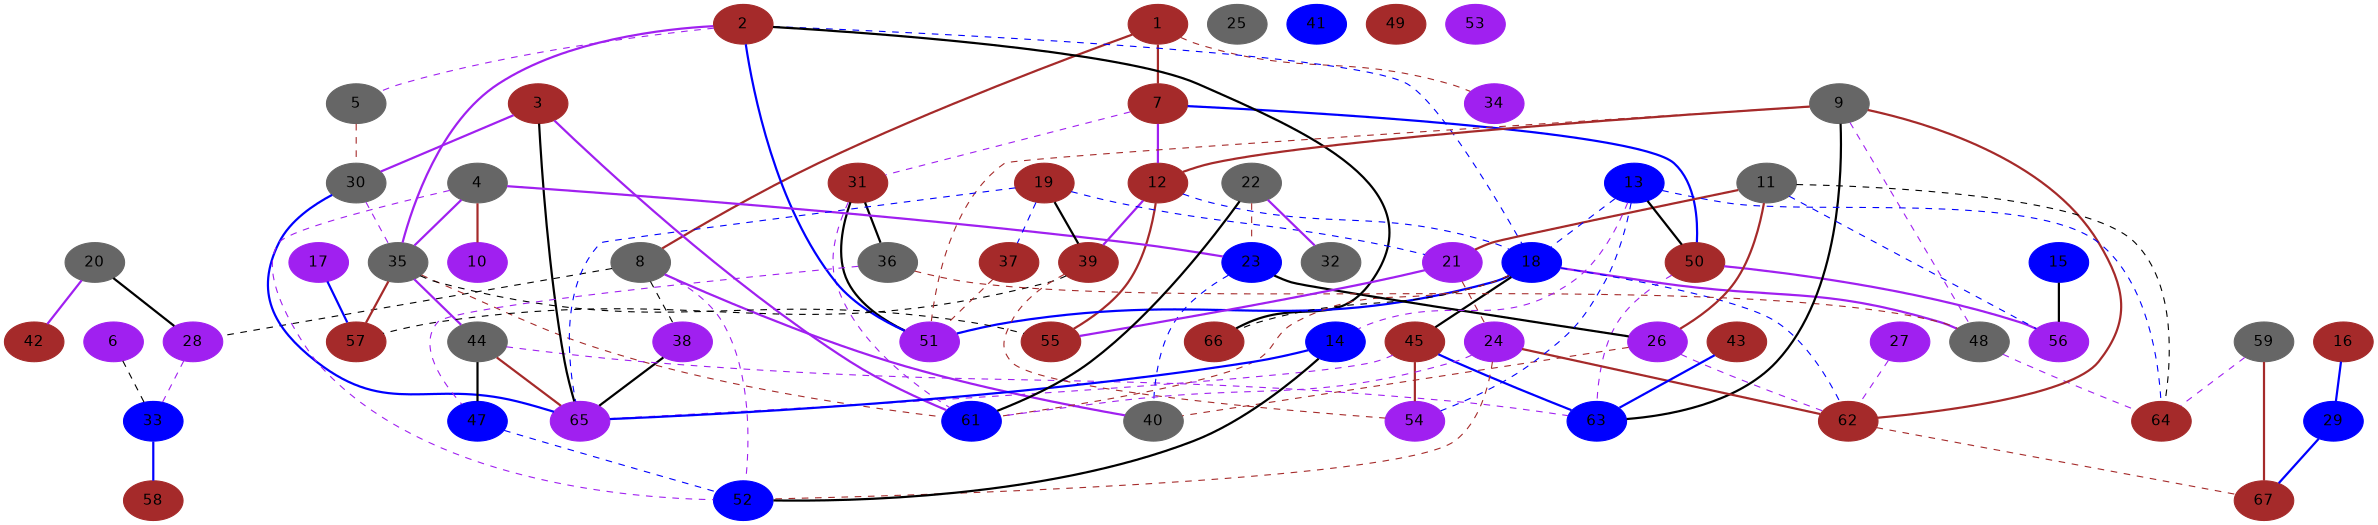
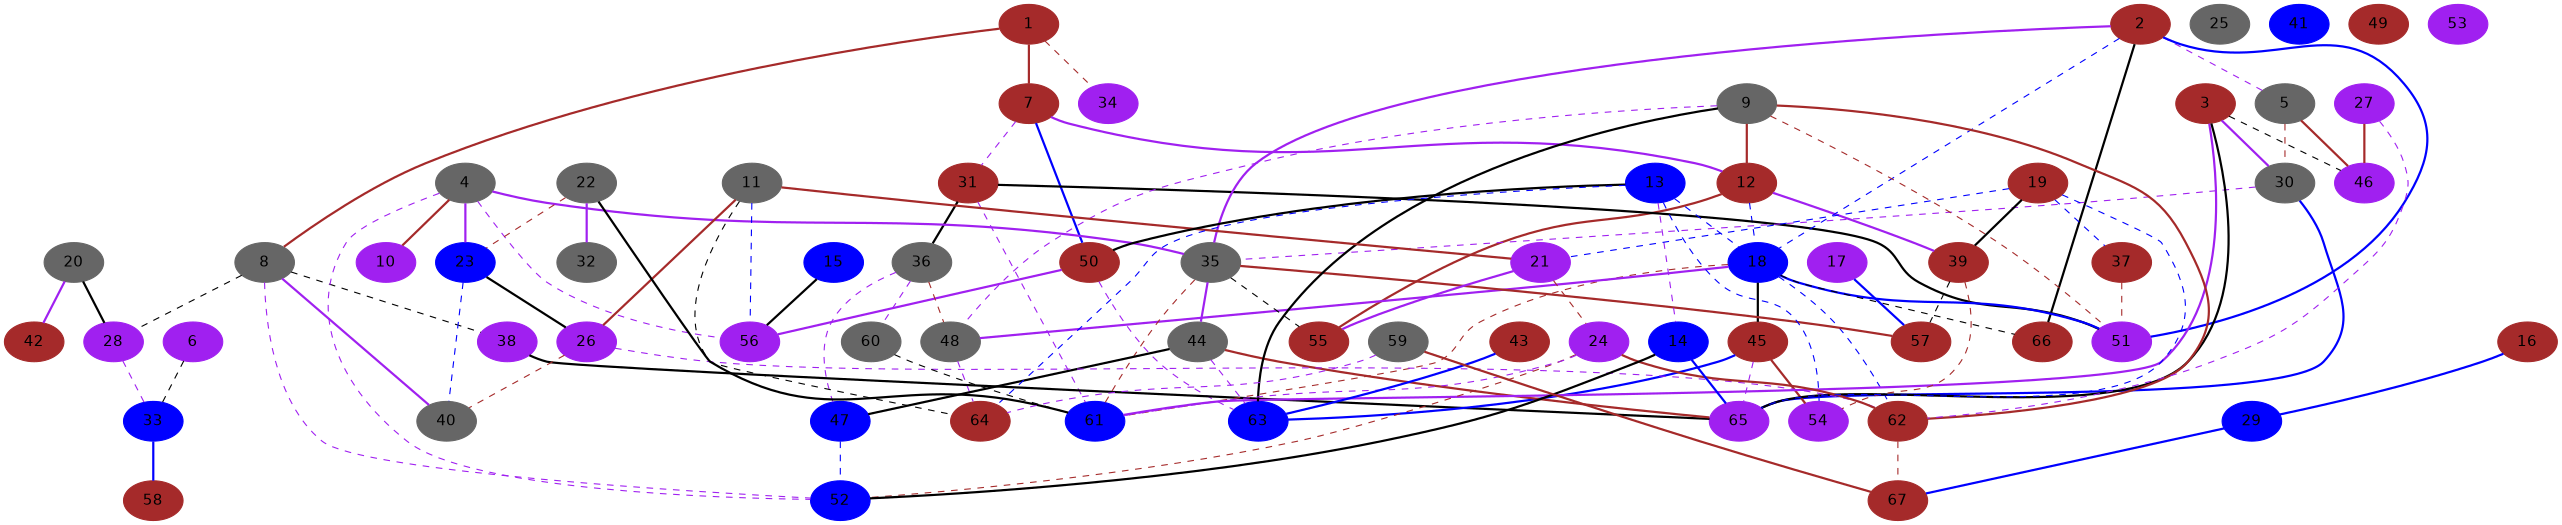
node "46": added
edge "4" -- "56": added
node "60": added
